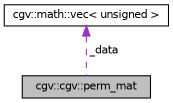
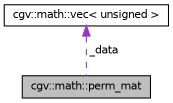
node "cgv::cgv::perm_mat": label "cgv::cgv::perm_mat" -> "cgv::math::perm_mat"
